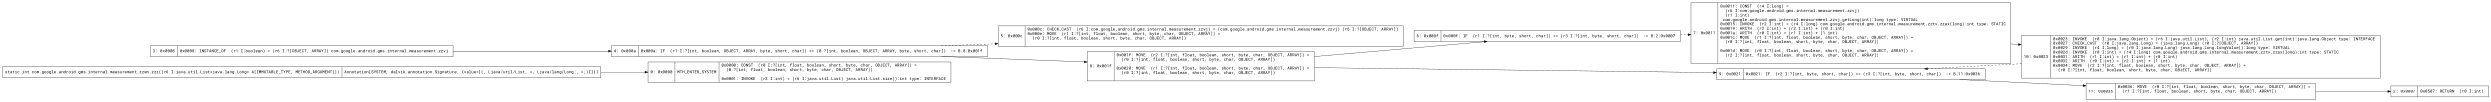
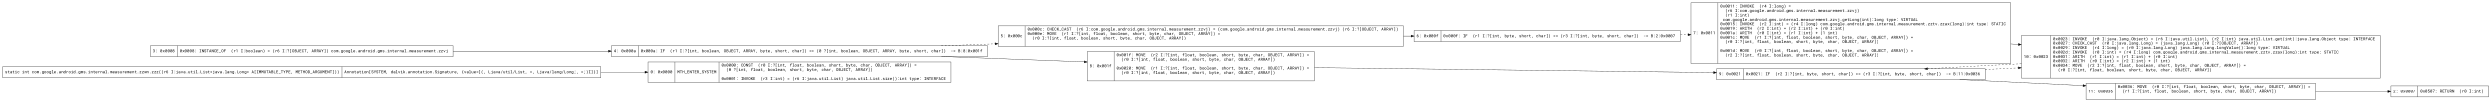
node "7: 0x0011": text "0x0011: CONST  (r4 I:long) =" -> "0x0011: INVOKE  (r4 I:long) ="
edge "8: 0x001f" -> "6: 0x000f": now "5: 0x000c" -> "6: 0x000f"
edge "9: 0x0021" -> "10: 0x0023": added
